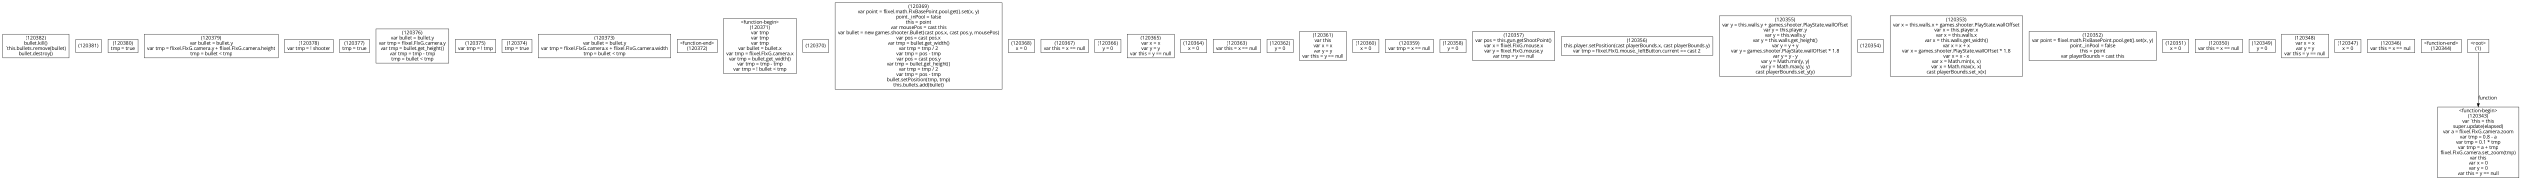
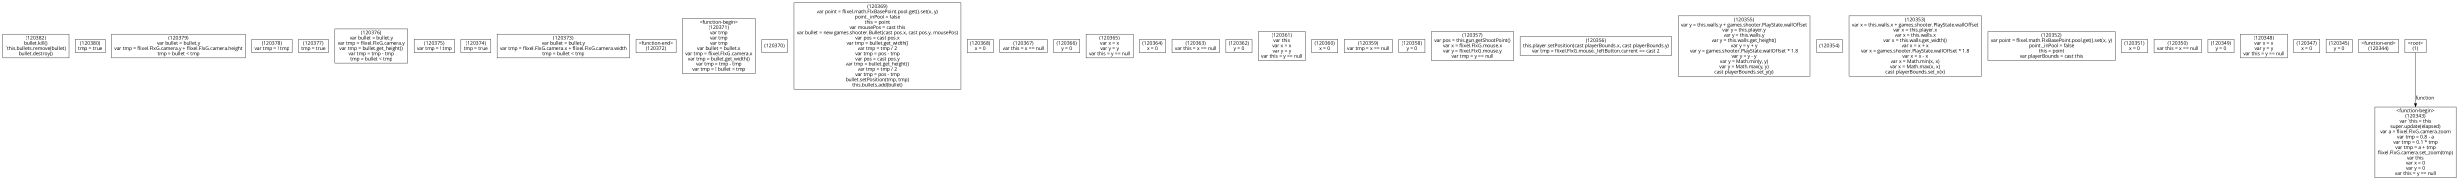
node "(120381)": removed
node "(120378) var tmp = ! shooter": label "(120378) var tmp = ! shooter" -> "(120378) var tmp = ! tmp"
node "(120345) y = 0": added
node "(120346) var this = x == null": removed
